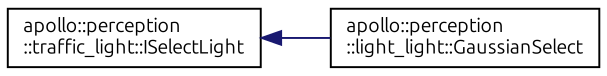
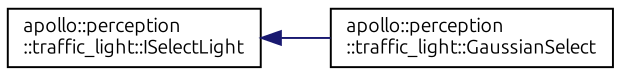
node "apollo::perception ::light_light::GaussianSelect": label "apollo::perception ::light_light::GaussianSelect" -> "apollo::perception ::traffic_light::GaussianSelect"
